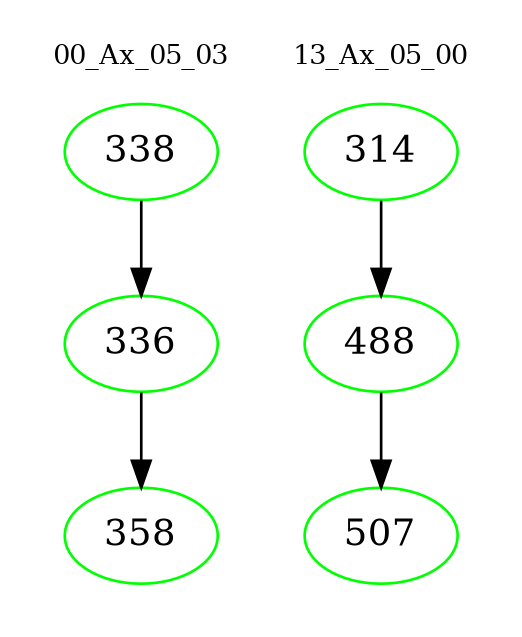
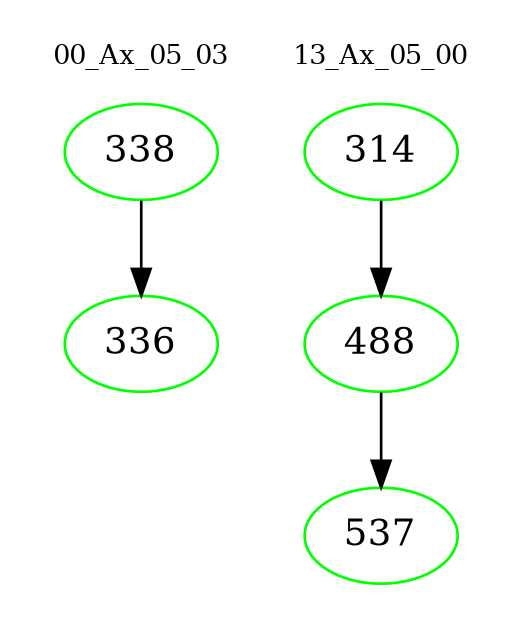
node "358": removed
node "507": label "507" -> "537"
